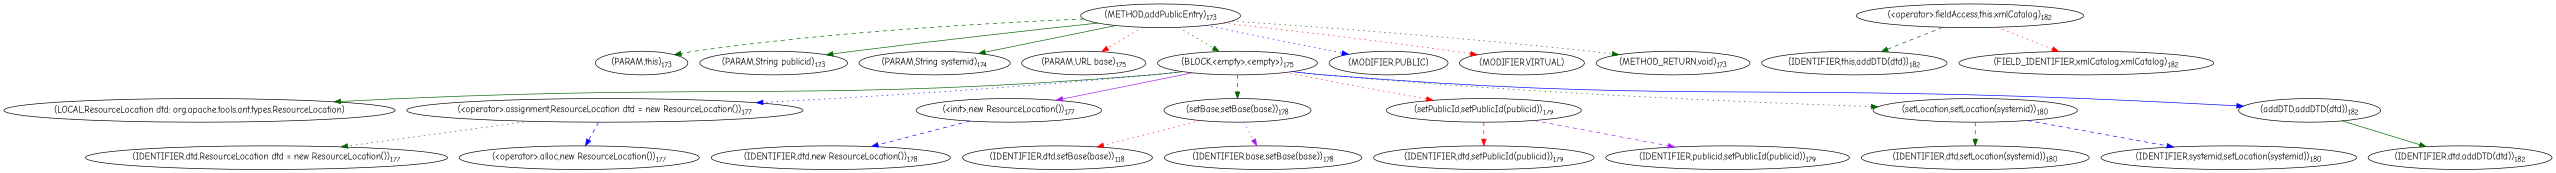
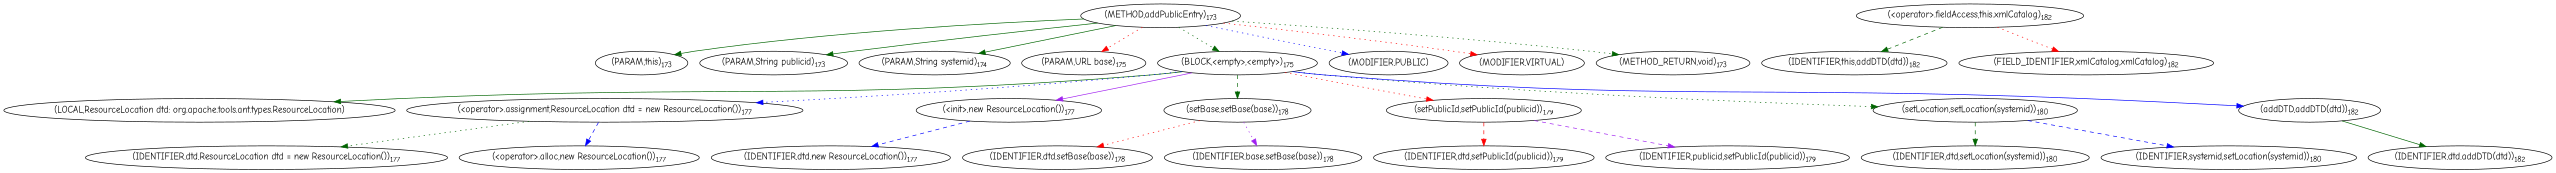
edge "(METHOD,addPublicEntry)" -> "(PARAM,this)": style dashed -> solid
node "(IDENTIFIER,dtd,new ResourceLocation())": text "178" -> "177"
node "(IDENTIFIER,dtd,setBase(base))": text "118" -> "178"
